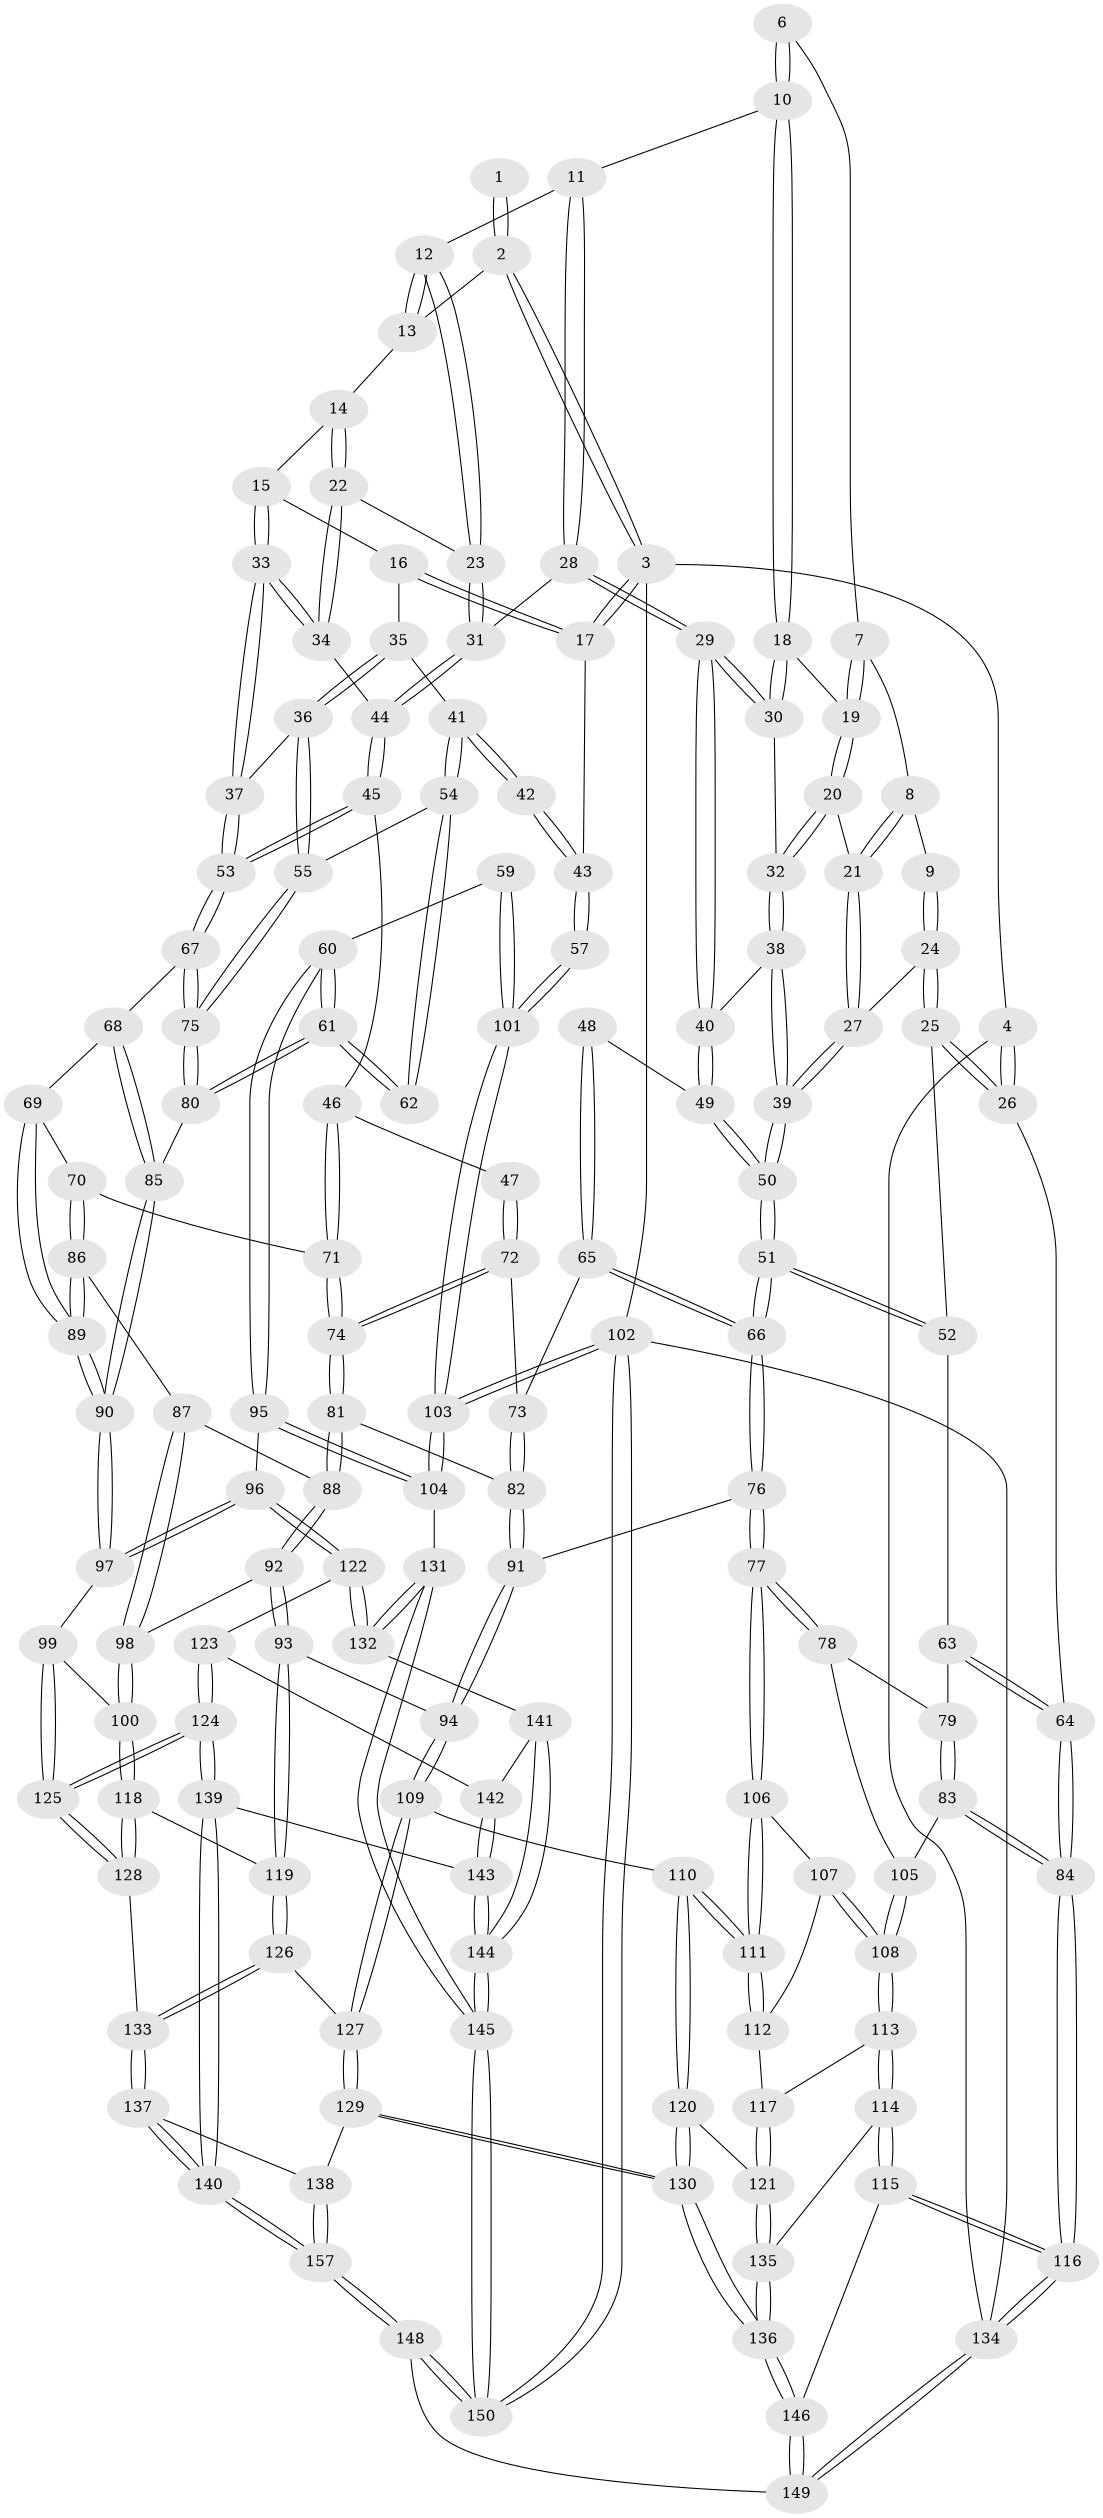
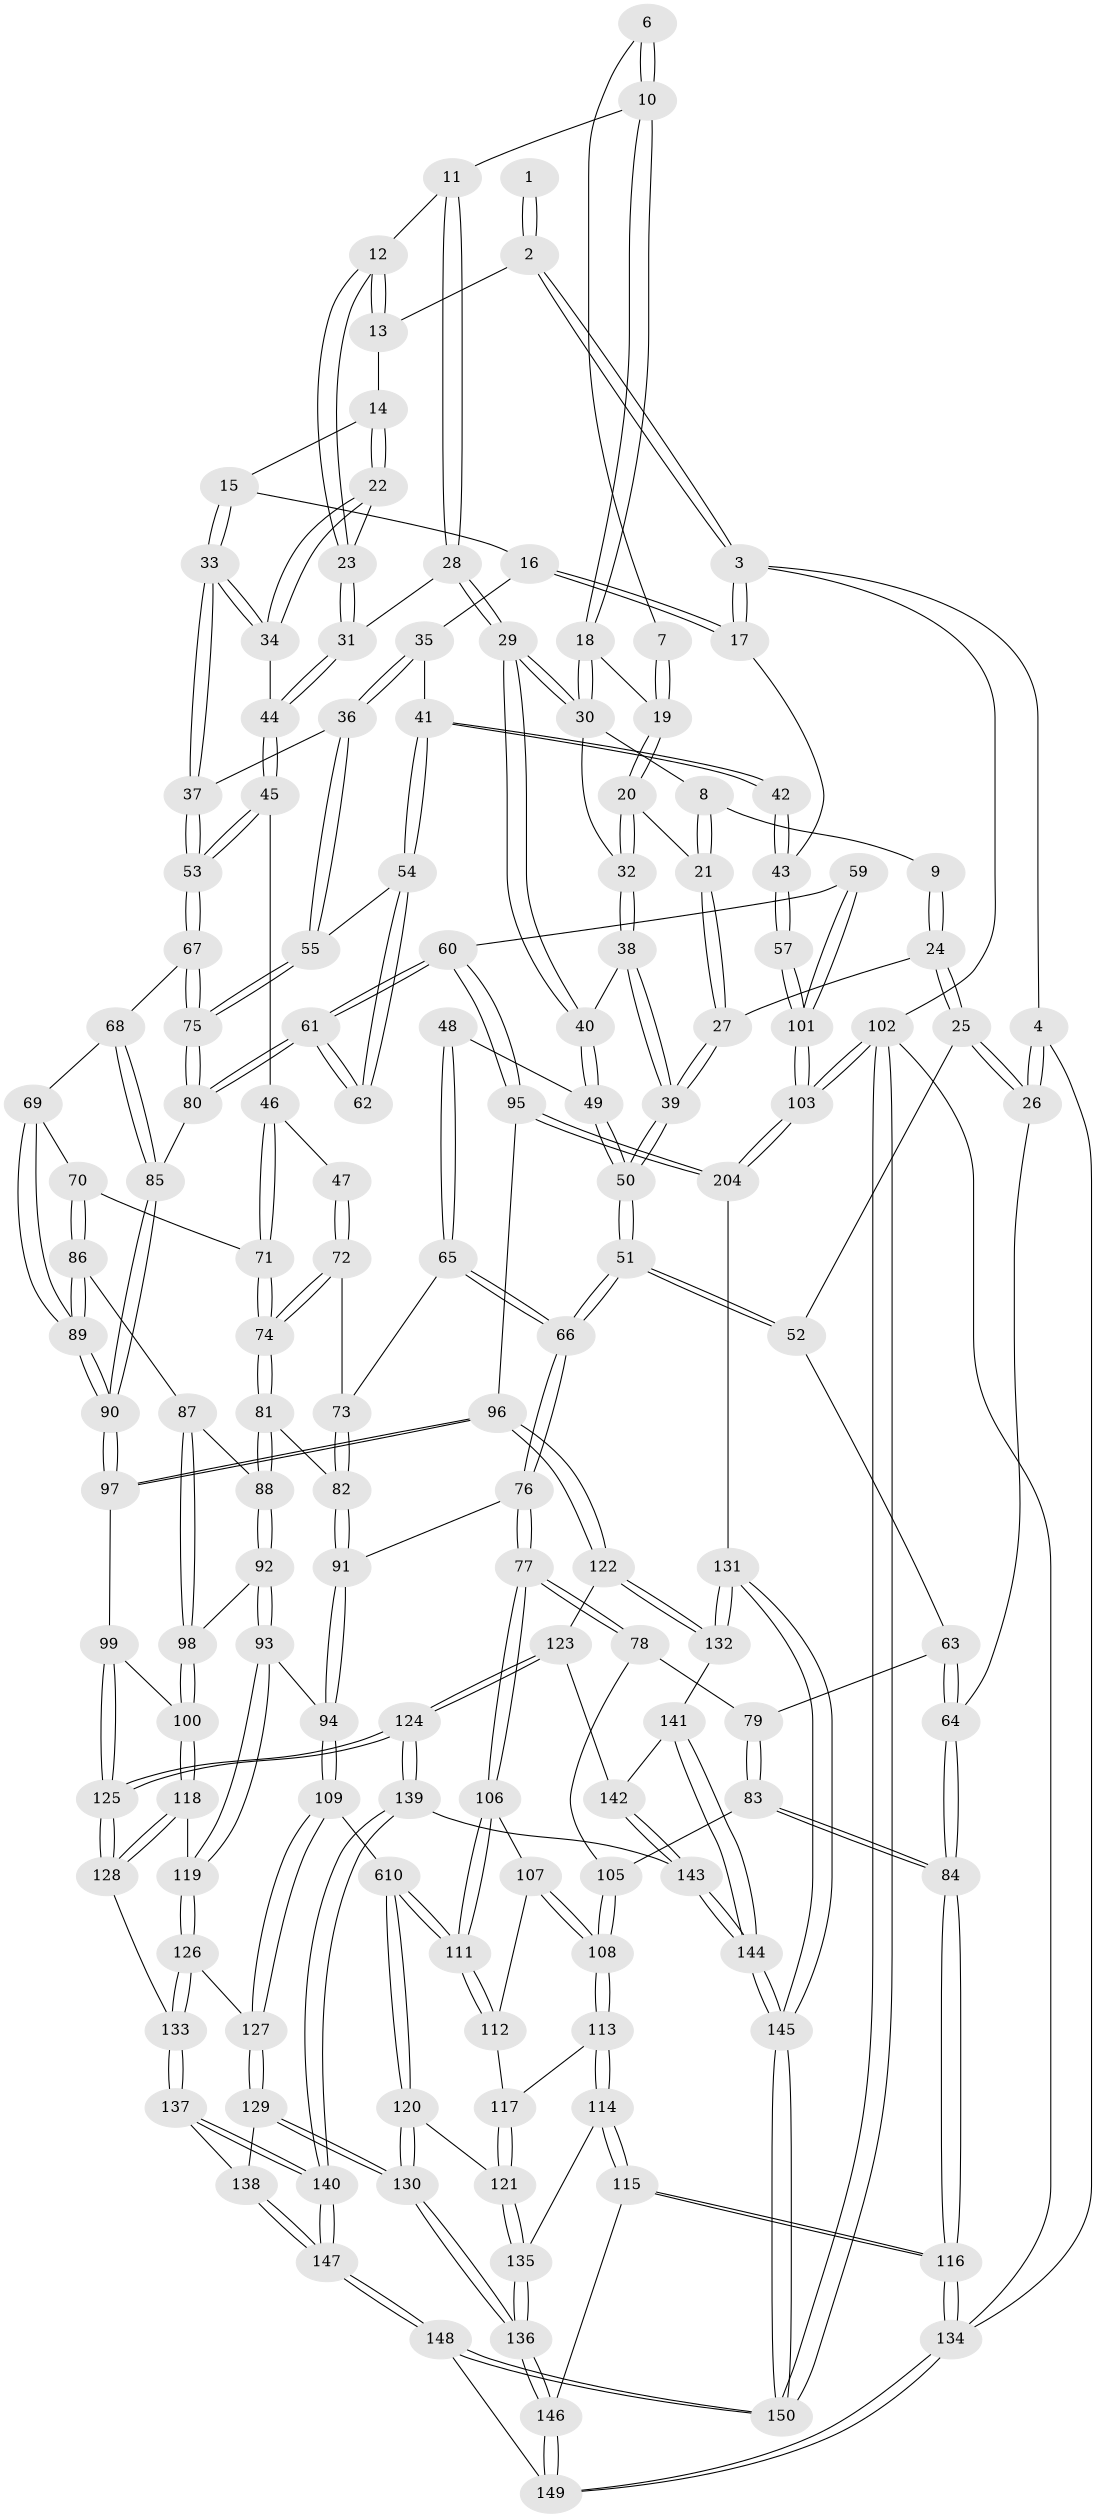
edge "7" -- "8": now "30" -- "8"
node "104": label "104" -> "204"
node "110": label "110" -> "610"
node "157": label "157" -> "147"
